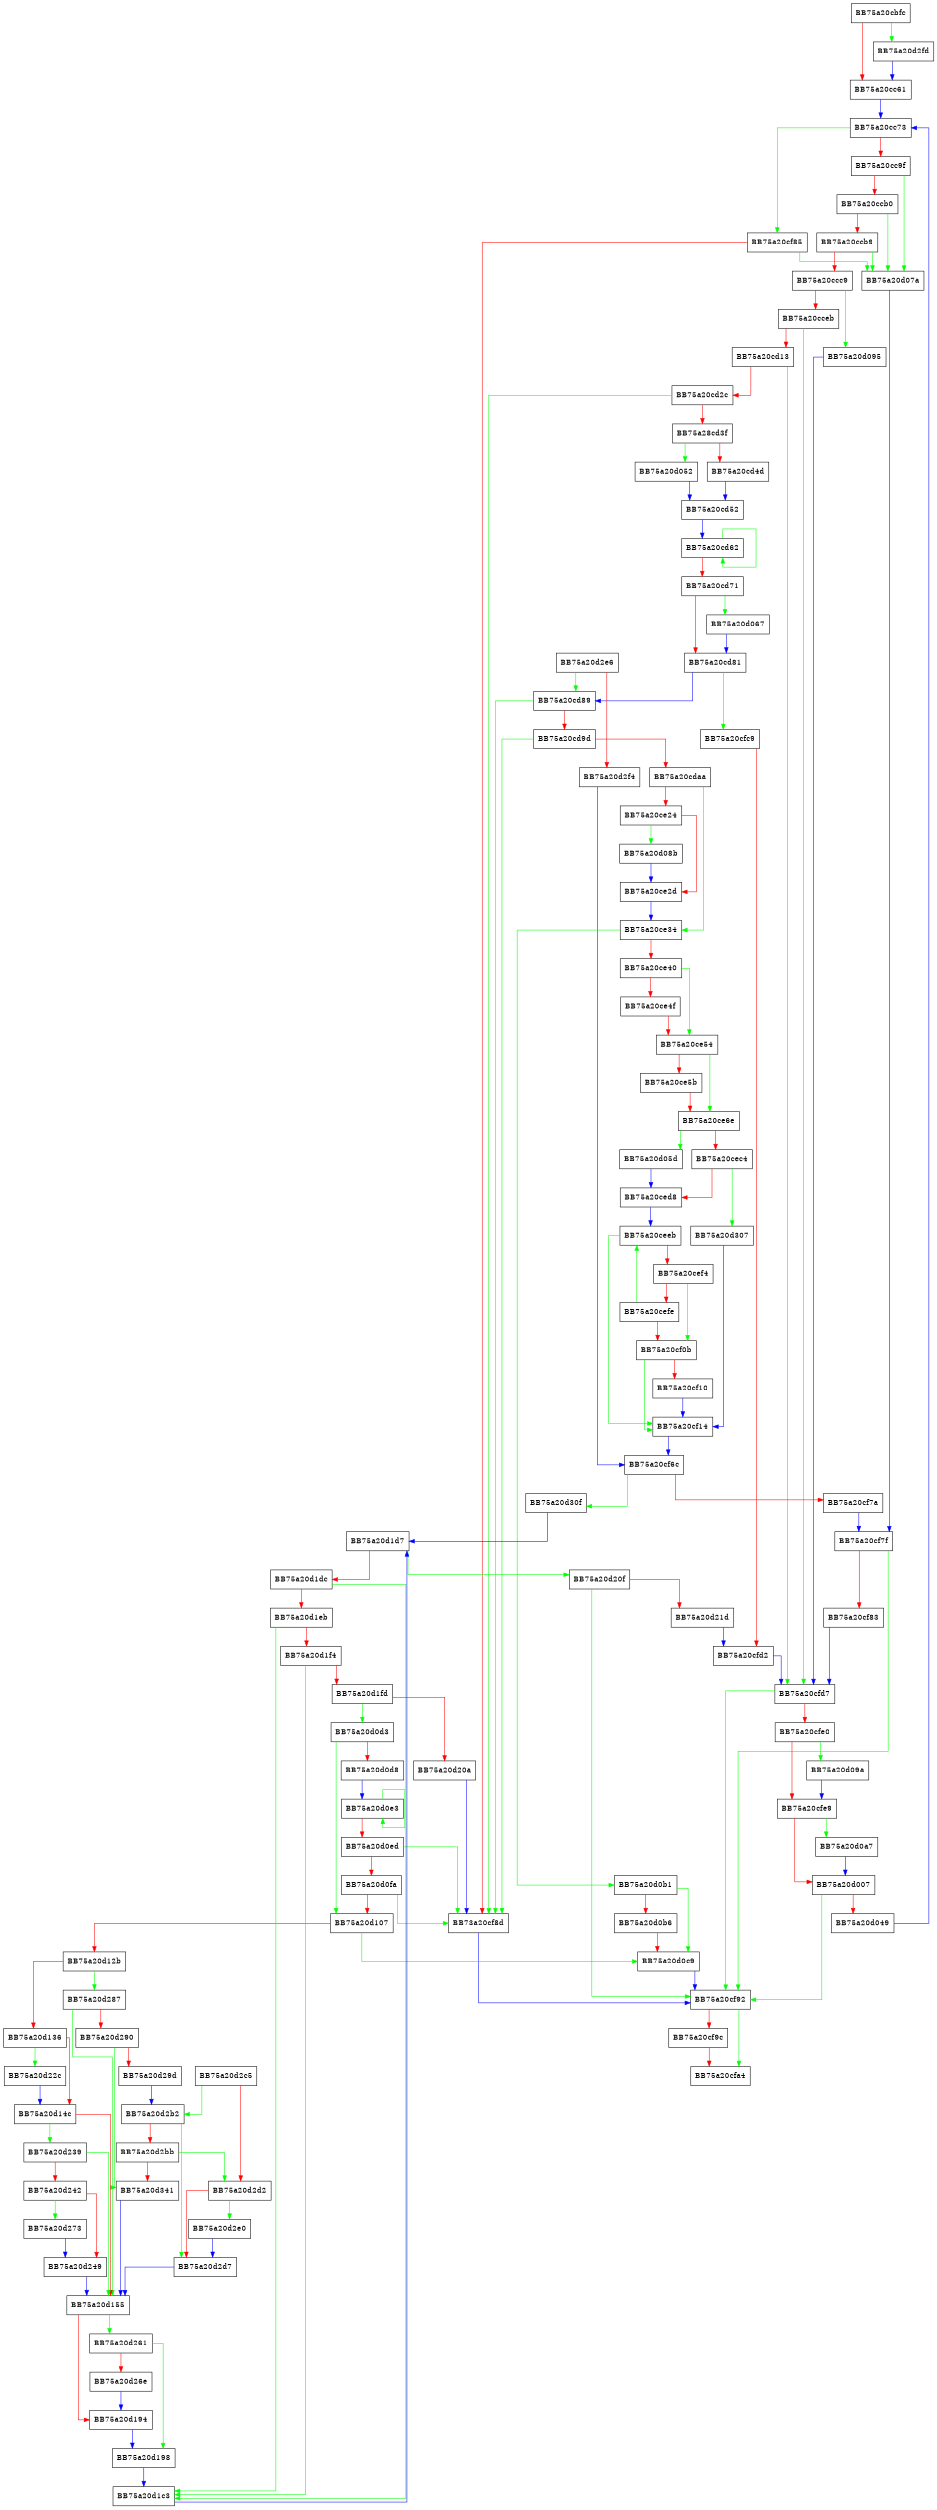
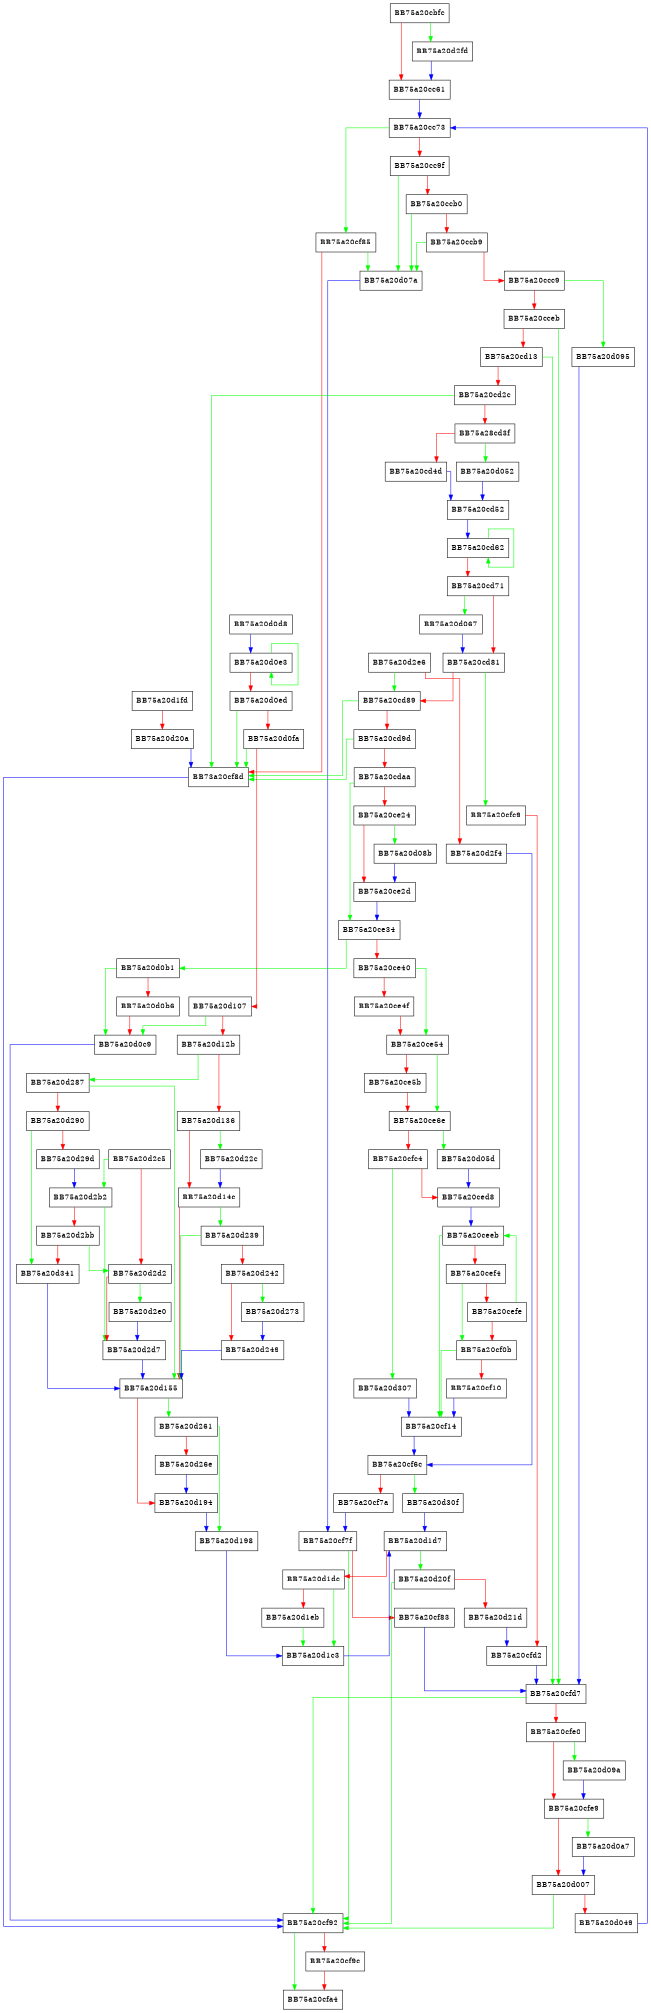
edge "BB75a20cd81" -> "BB75a20cd89": color blue -> red
node "BB75a20cec4": label "BB75a20cec4" -> "BB75a20cfc4"
node "BB75a20d1f4": removed
node "BB75a20d0d3": removed
